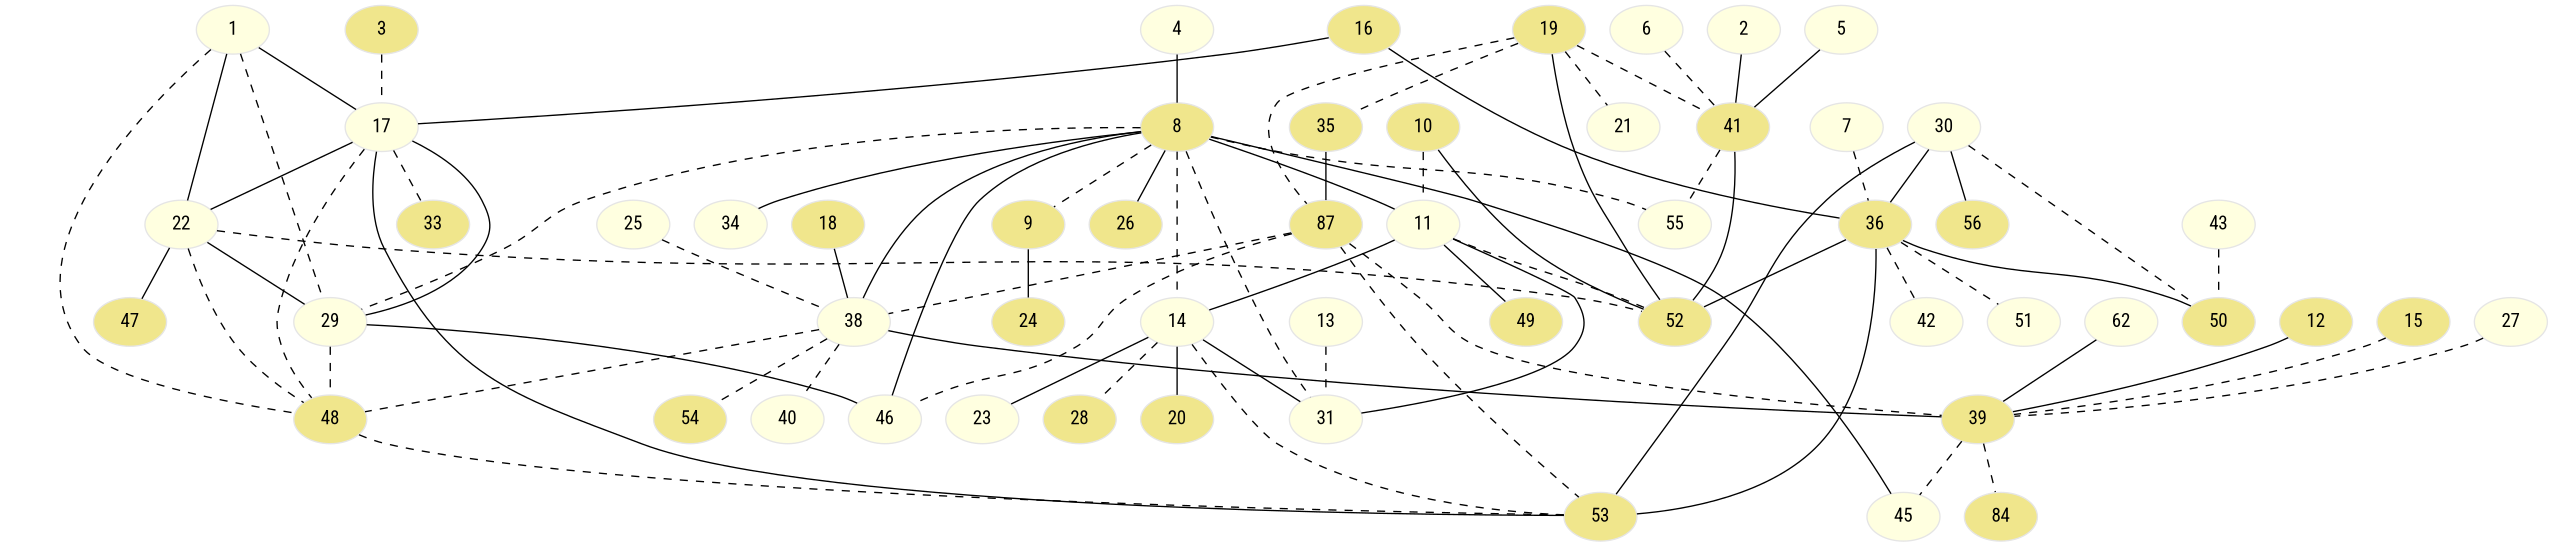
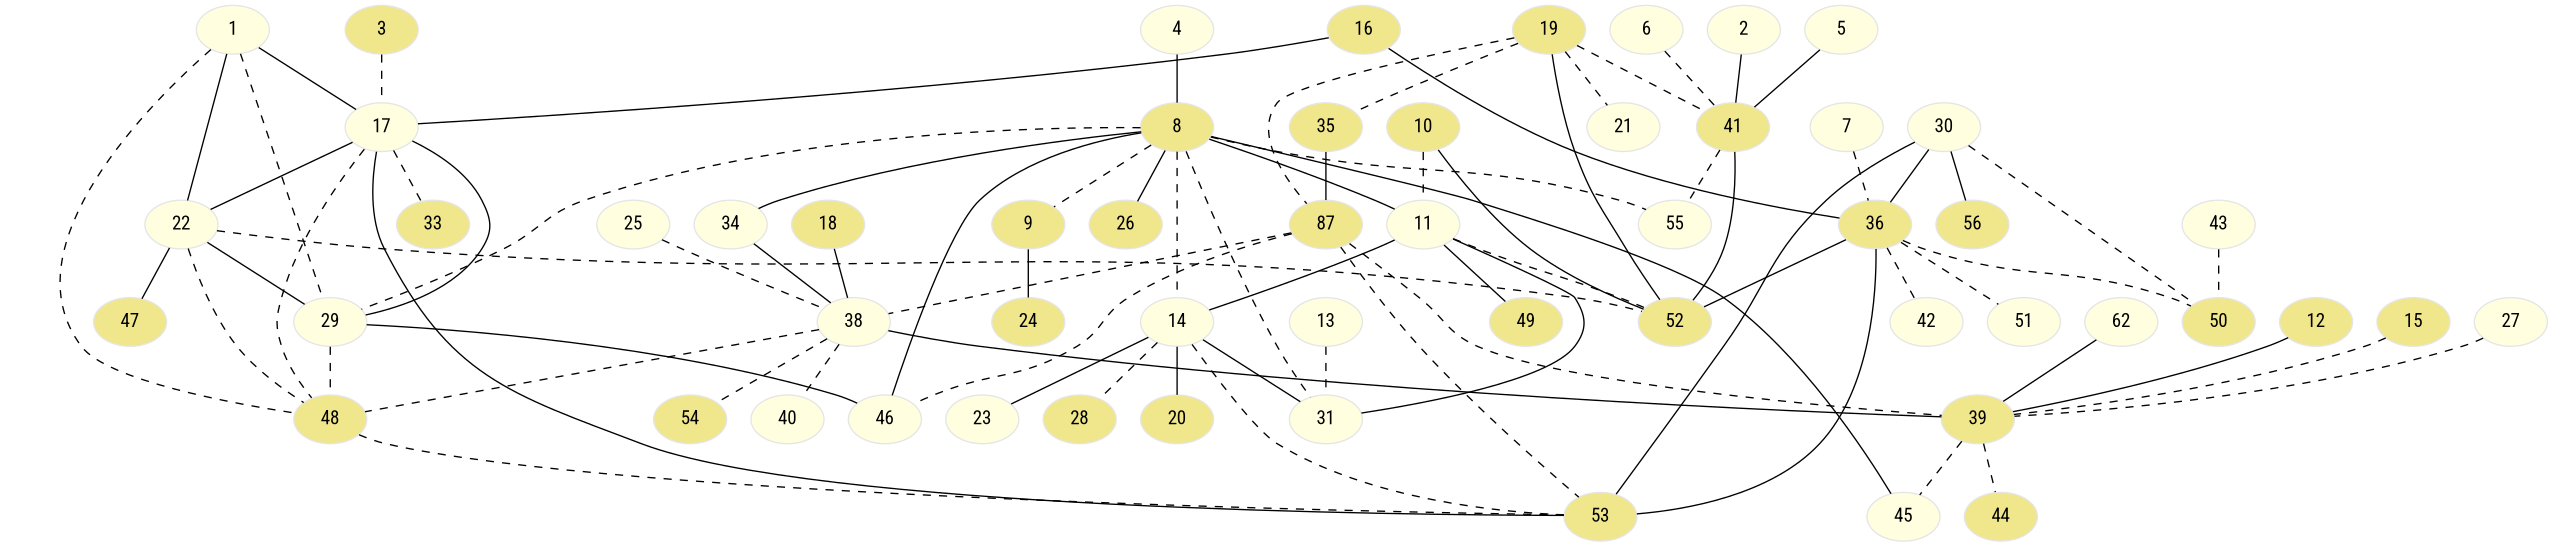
edge "8" -- "38": now "34" -- "38"
edge "36" -- "50": style solid -> dashed
node "84": label "84" -> "44"
